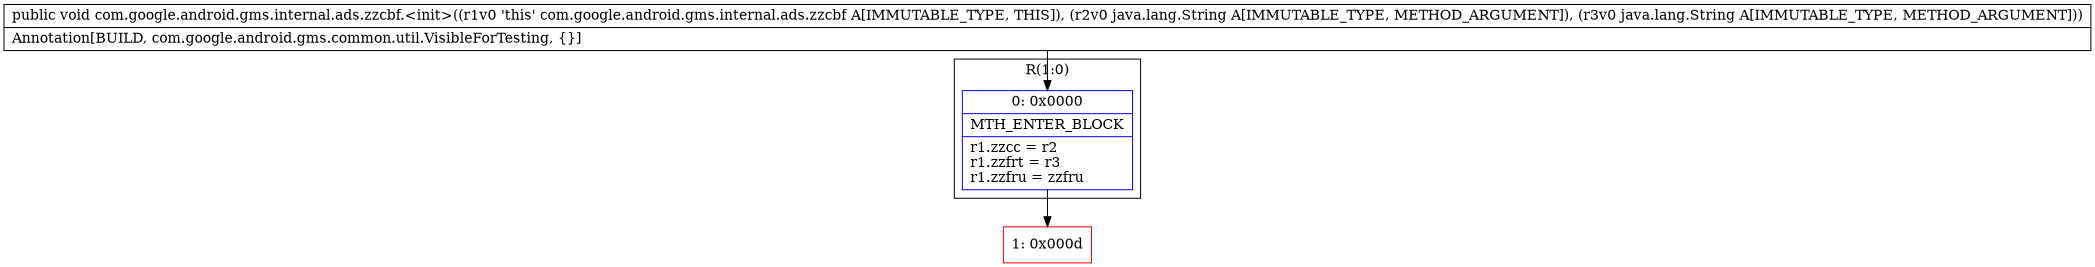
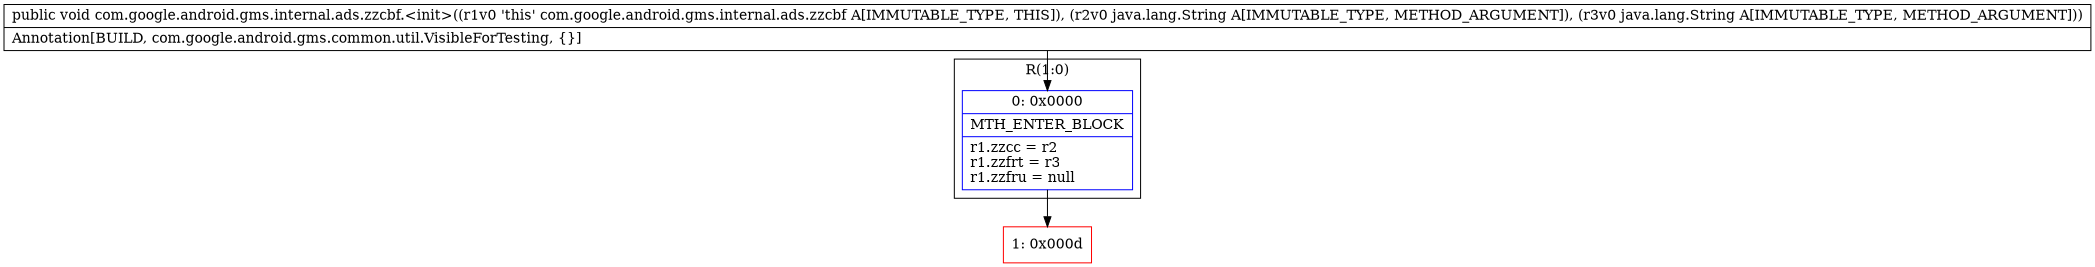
node "0: 0x0000": text "r1.zzfru = zzfru" -> "r1.zzfru = null"
